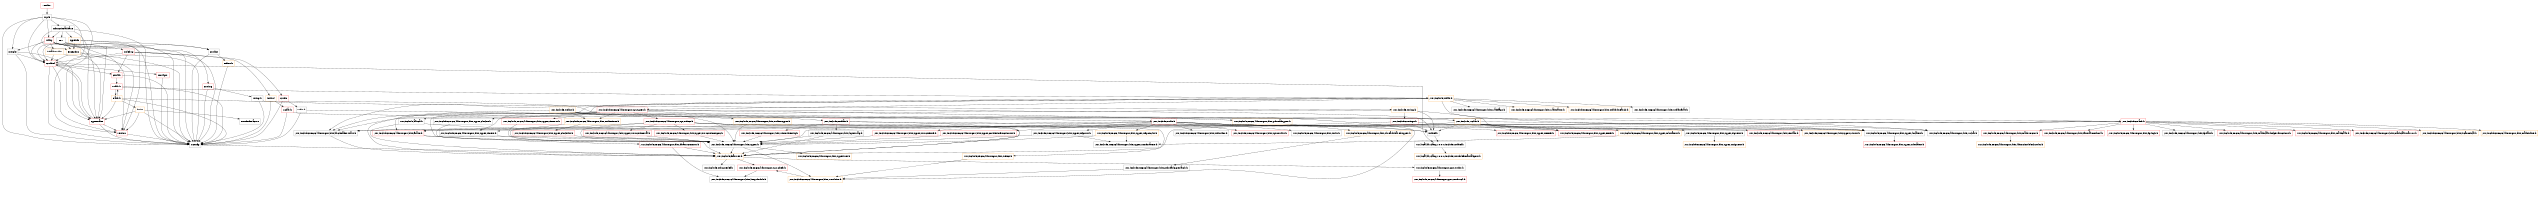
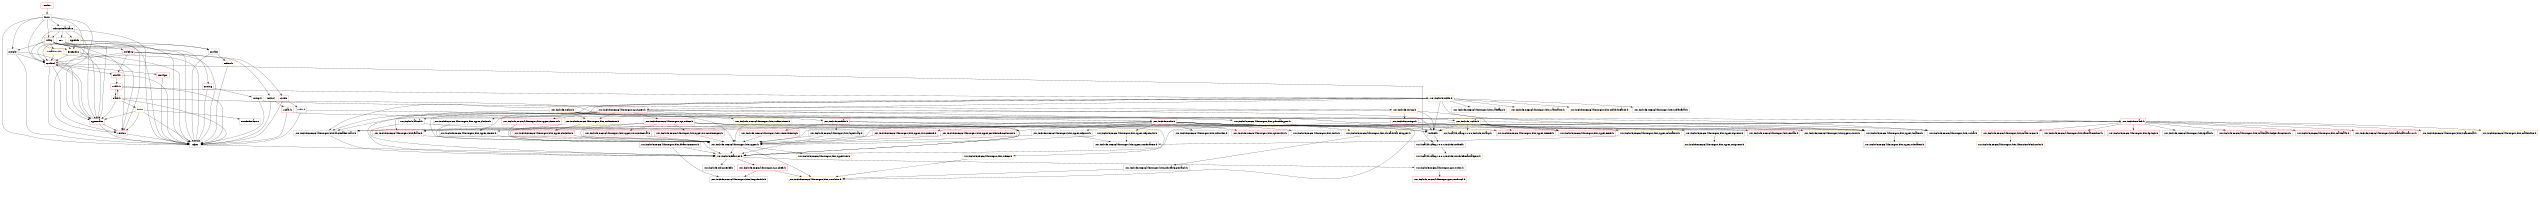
node "tuple": label "tuple" -> "linux"
edge "/usr/include/stdlib.h" -> "stddef.h": added
node "/usr/include/x86_64-linux-gnu/bits/stdint-types.h": label "/usr/include/x86_64-linux-gnu/bits/stdint-types.h" -> "/usr/include/x86_64-linux-gnu/bits/stdint-uintn.h"
edge "/usr/include/stdio.h" -> "/usr/include/x86_64-linux-gnu/bits/types.h": added
node "/usr/local/lib/clang/10.0.0/include/stdarg.h": added
edge "/usr/include/x86_64-linux-gnu/bits/floatn.h" -> "/usr/include/x86_64-linux-gnu/bits/floatn-common.h": removed
node "__config": label "__config" -> "__fpos"
edge "/usr/include/x86_64-linux-gnu/bits/wordsize.h" -> "/usr/include/x86_64-linux-gnu/sys/cdefs.h": reversed
